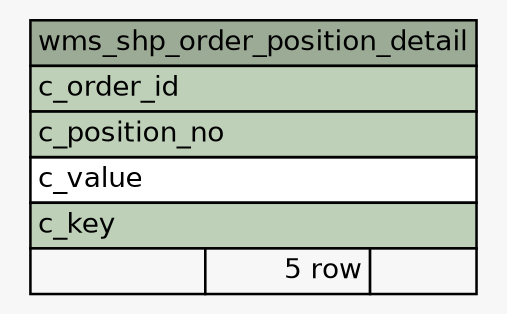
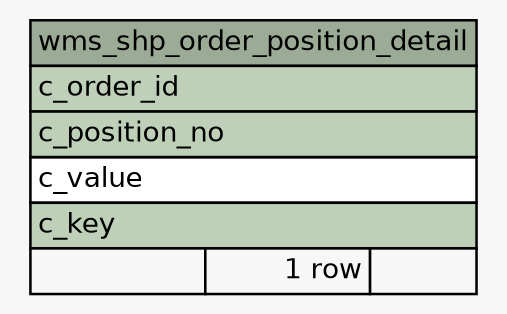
node "wms_shp_order_position_detail": text "5 row" -> "1 row"
